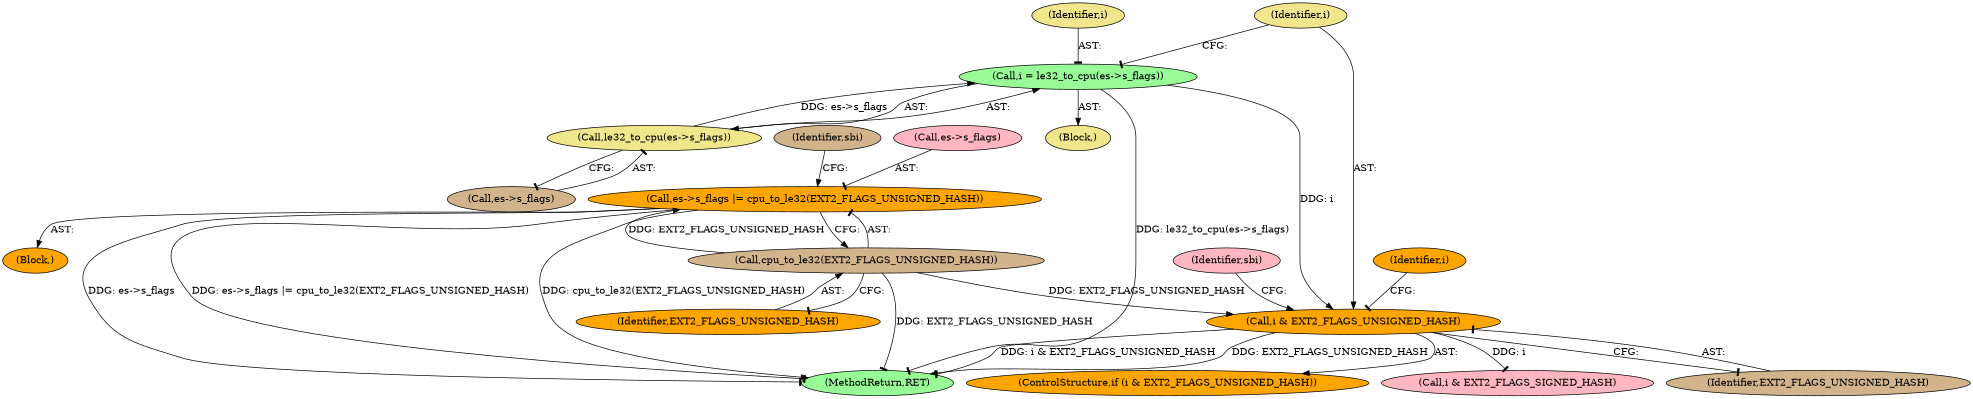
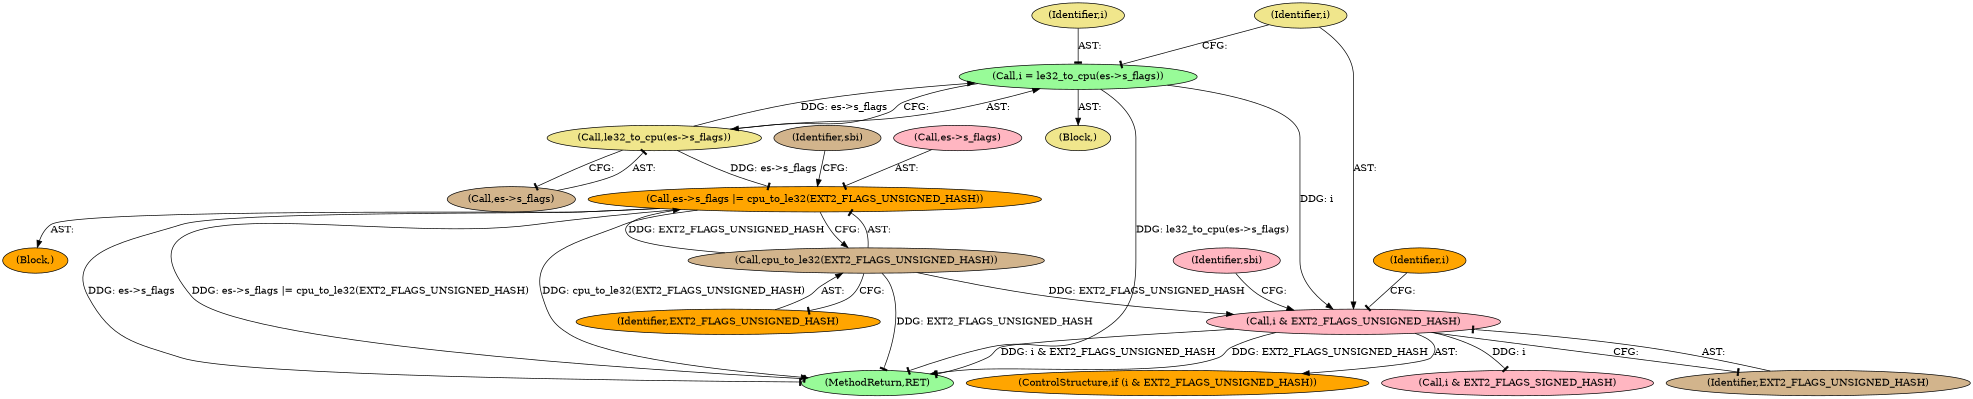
edge "(Call,i = le32_to_cpu(es->s_flags))" -> "(Call,le32_to_cpu(es->s_flags))": label "AST: " -> "CFG: "
edge "(Call,le32_to_cpu(es->s_flags))" -> "(Call,es->s_flags |= cpu_to_le32(EXT2_FLAGS_UNSIGNED_HASH))": added, label "DDG: es->s_flags"
node "(Call,i & EXT2_FLAGS_UNSIGNED_HASH)": fillcolor orange -> lightpink
